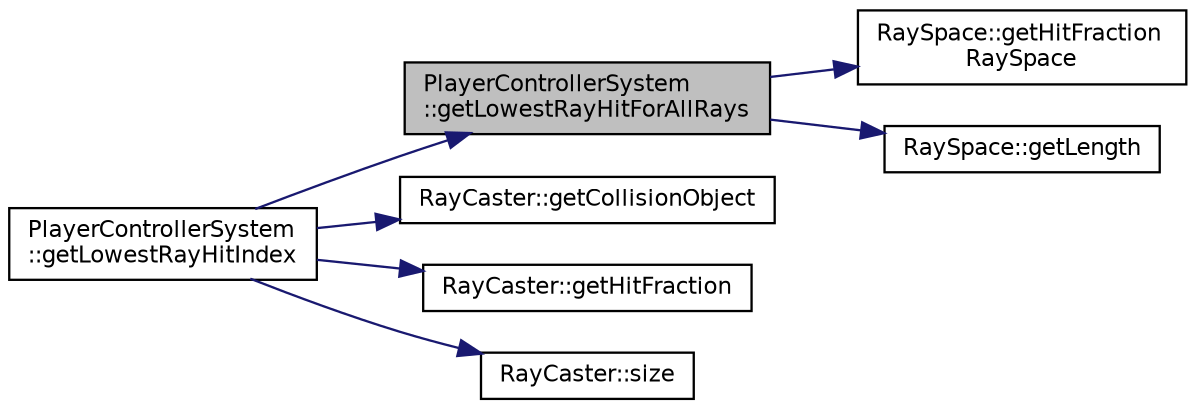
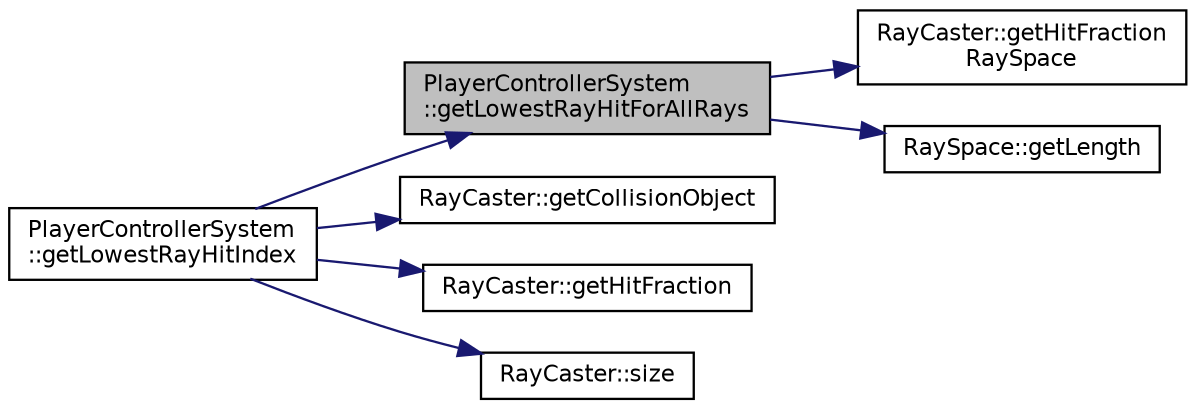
node "RaySpace::getHitFraction RaySpace": label "RaySpace::getHitFraction RaySpace" -> "RayCaster::getHitFraction RaySpace"
